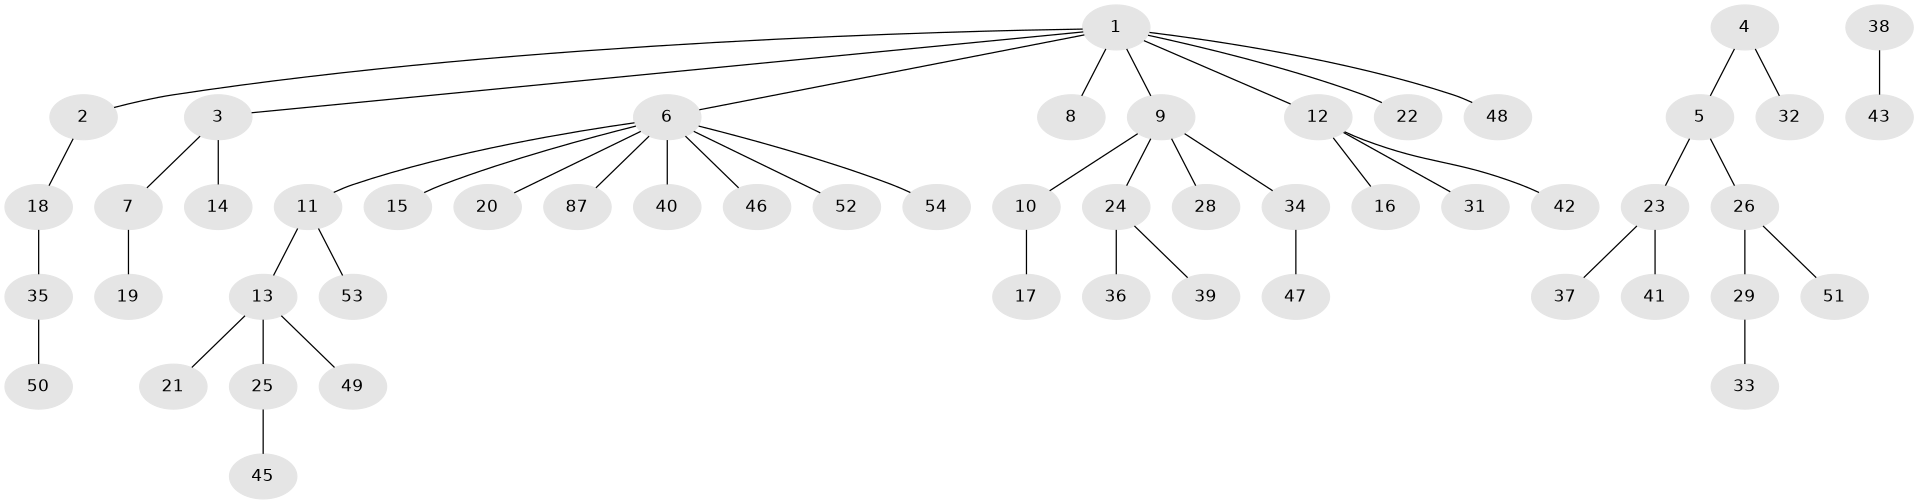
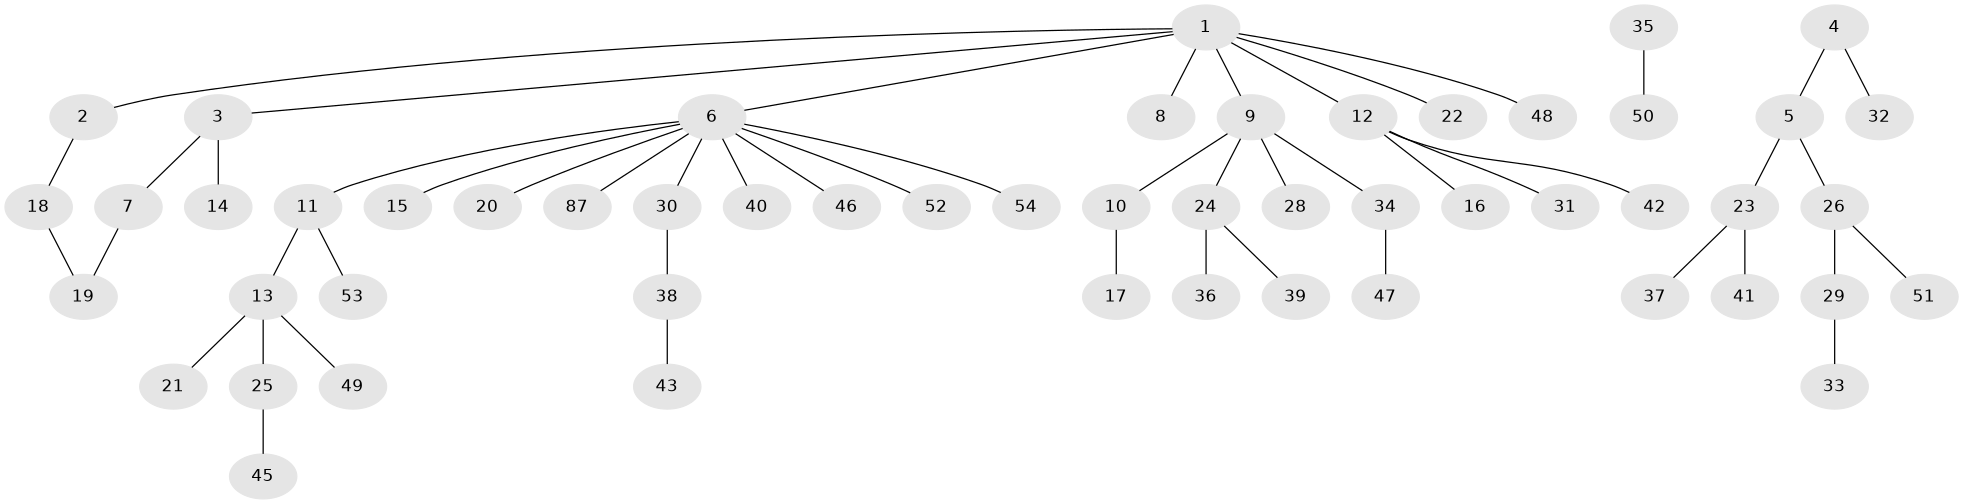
node "30": added
edge "18" -- "35": now "18" -- "19"
